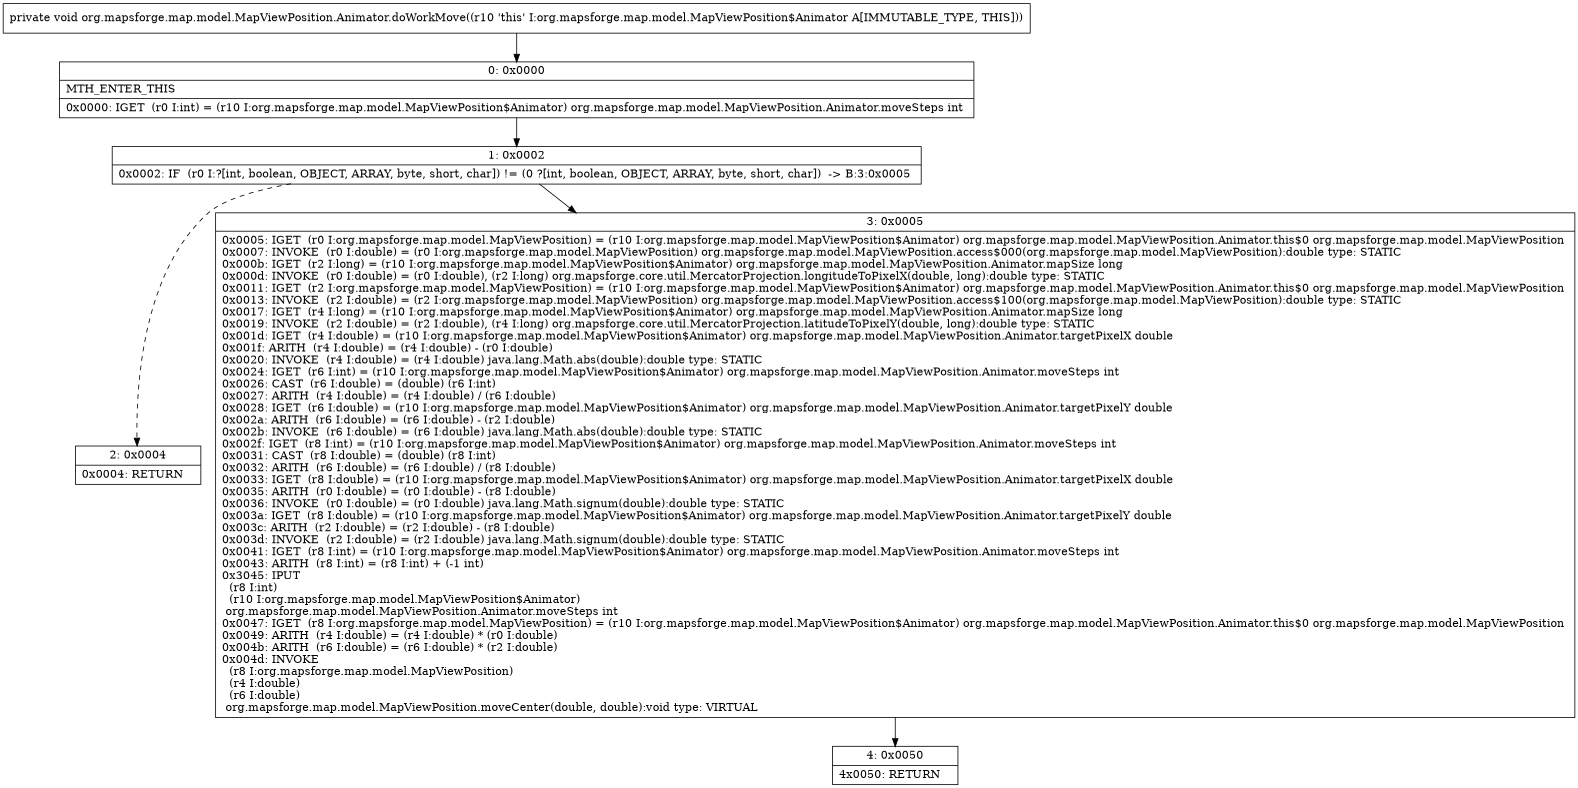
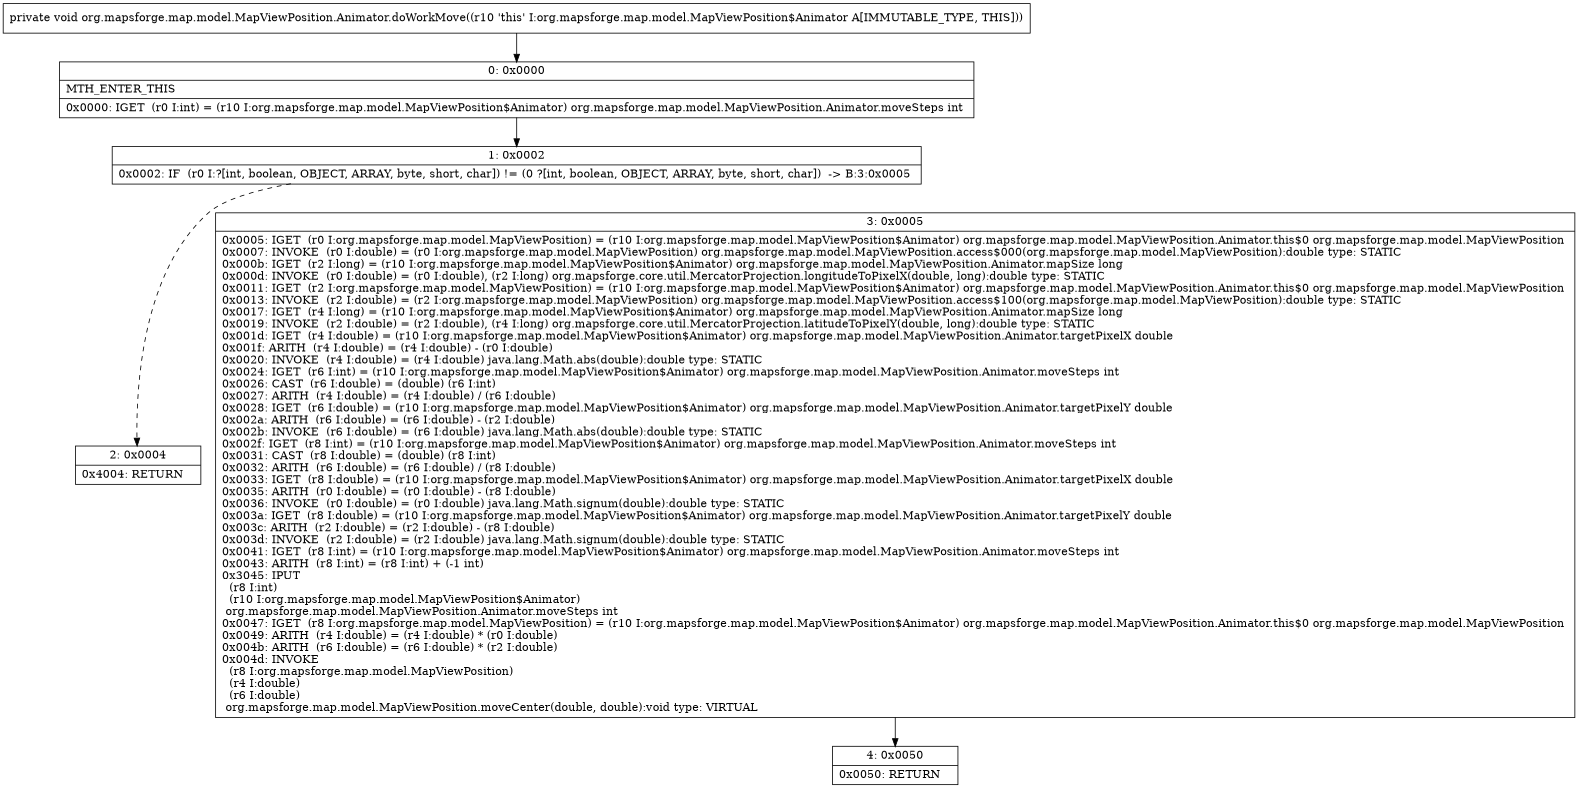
edge "1: 0x0002" -> "3: 0x0005": removed
node "2: 0x0004": text "0x0004: RETURN" -> "0x4004: RETURN"
node "4: 0x0050": text "4x0050: RETURN" -> "0x0050: RETURN"
